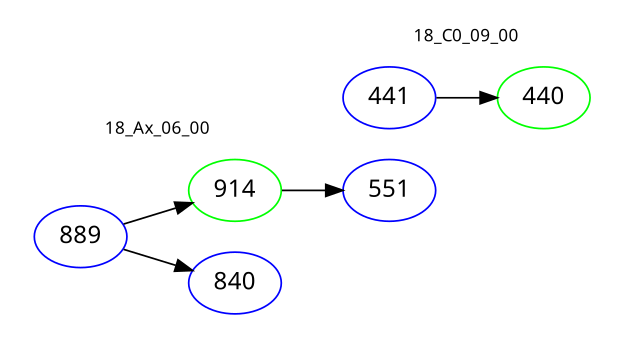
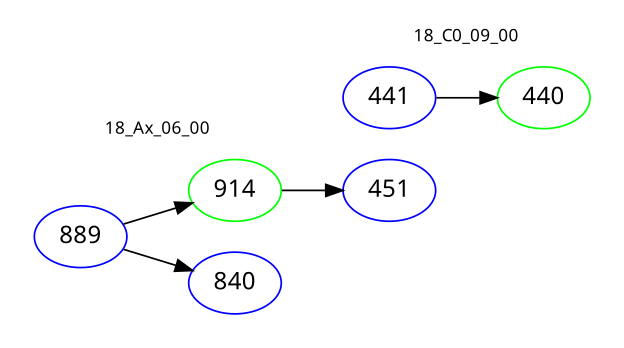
node "551": label "551" -> "451"
